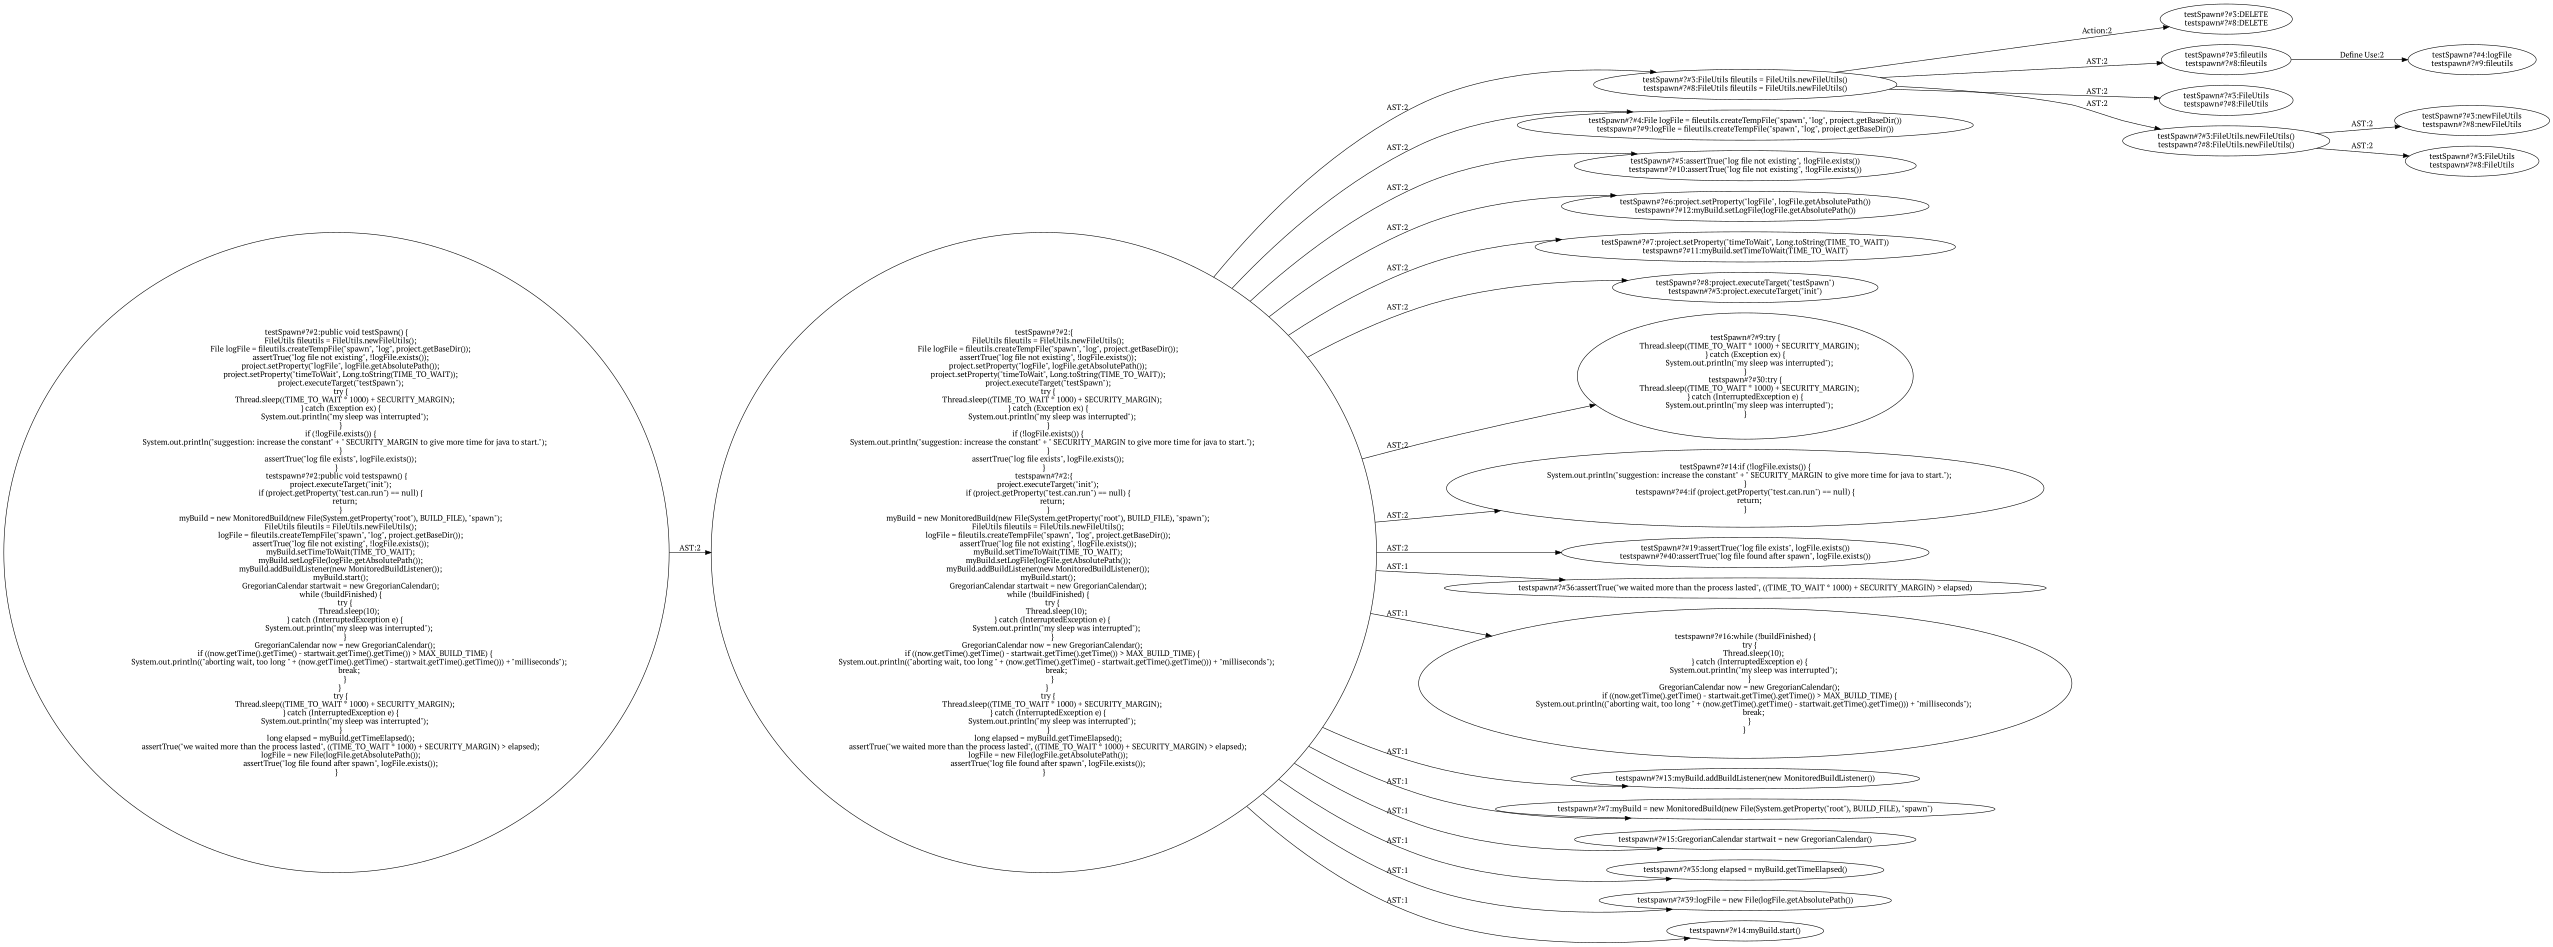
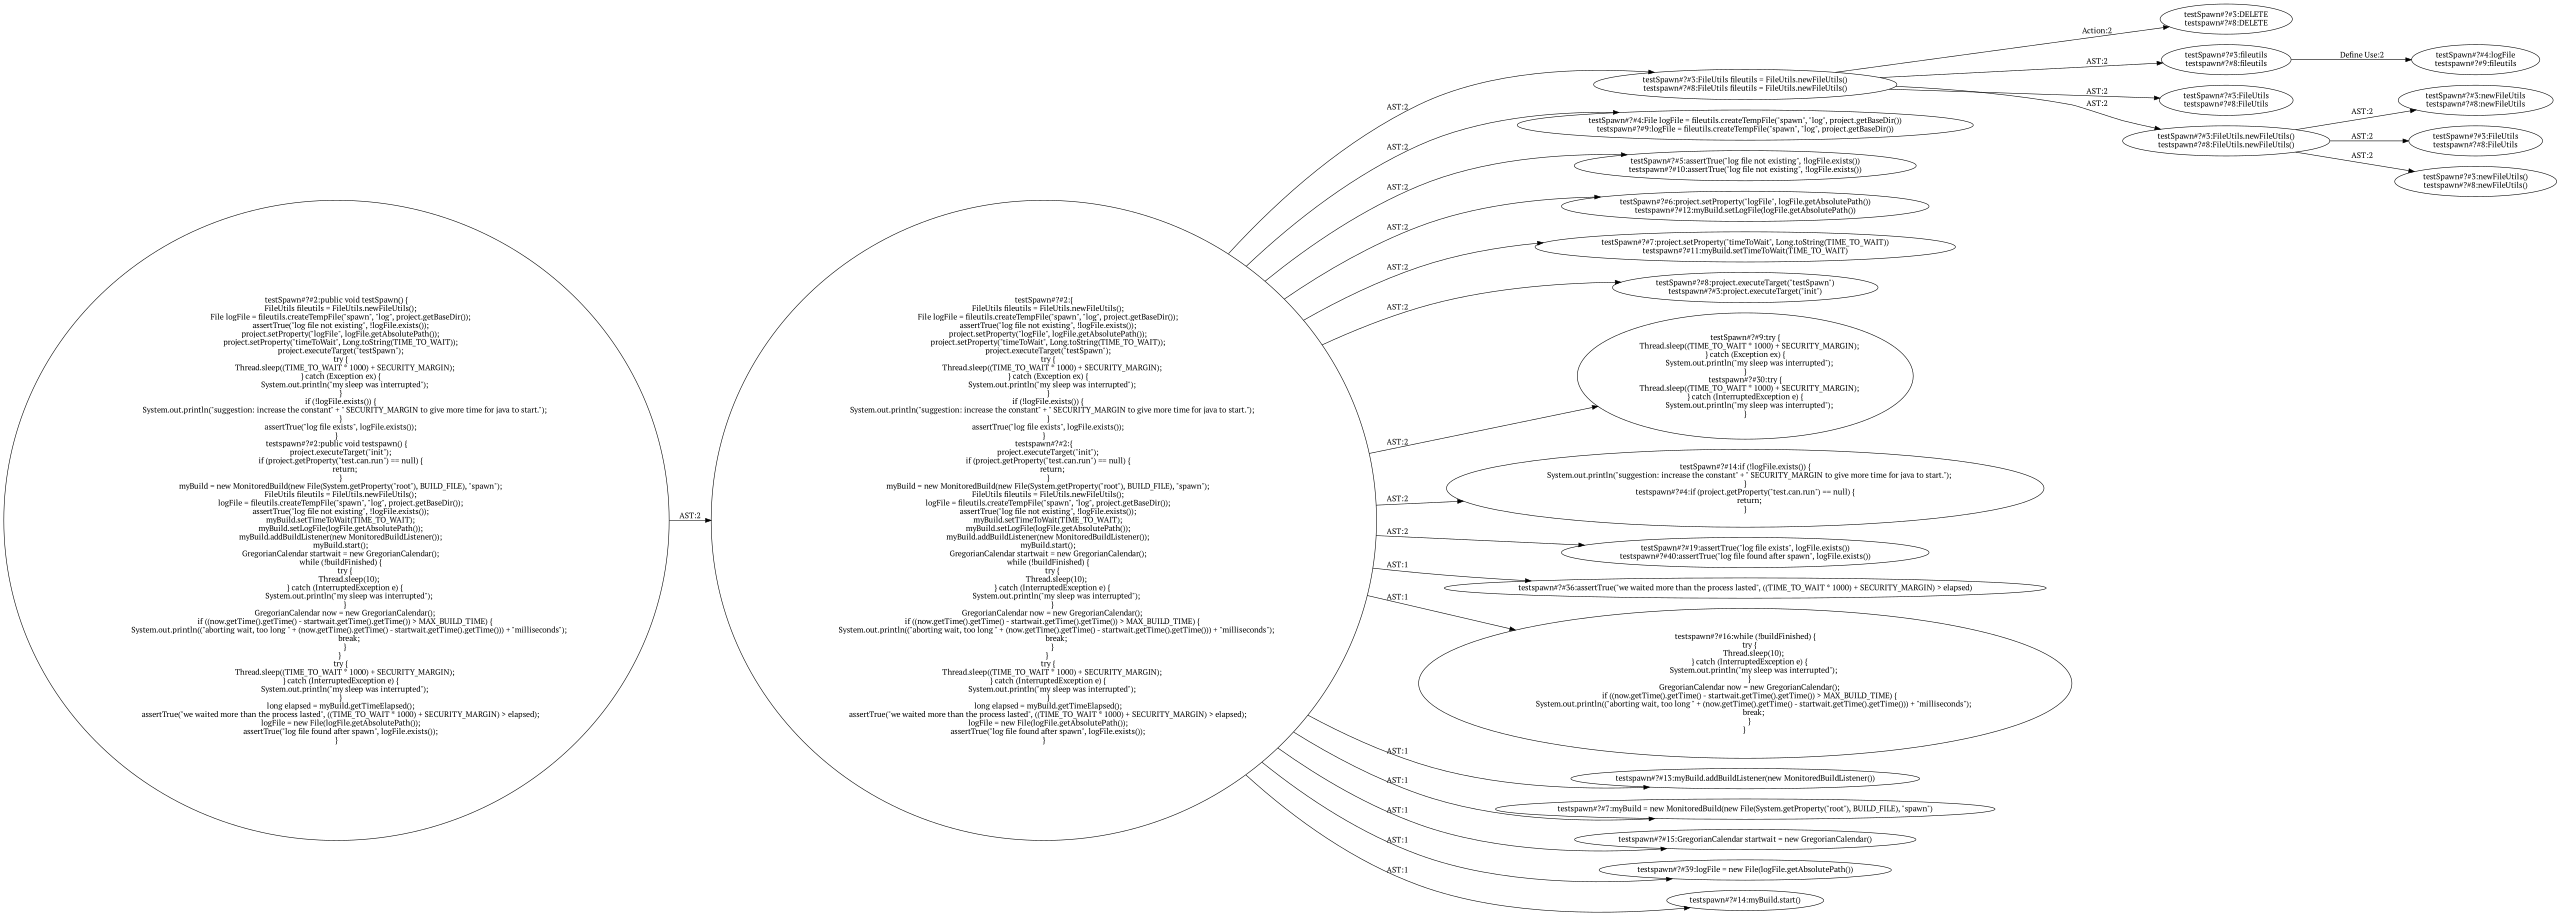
node "testSpawn#?#3:newFileUtils() testspawn#?#8:newFileUtils()": added
node "testspawn#?#35:long elapsed = myBuild.getTimeElapsed()": removed
